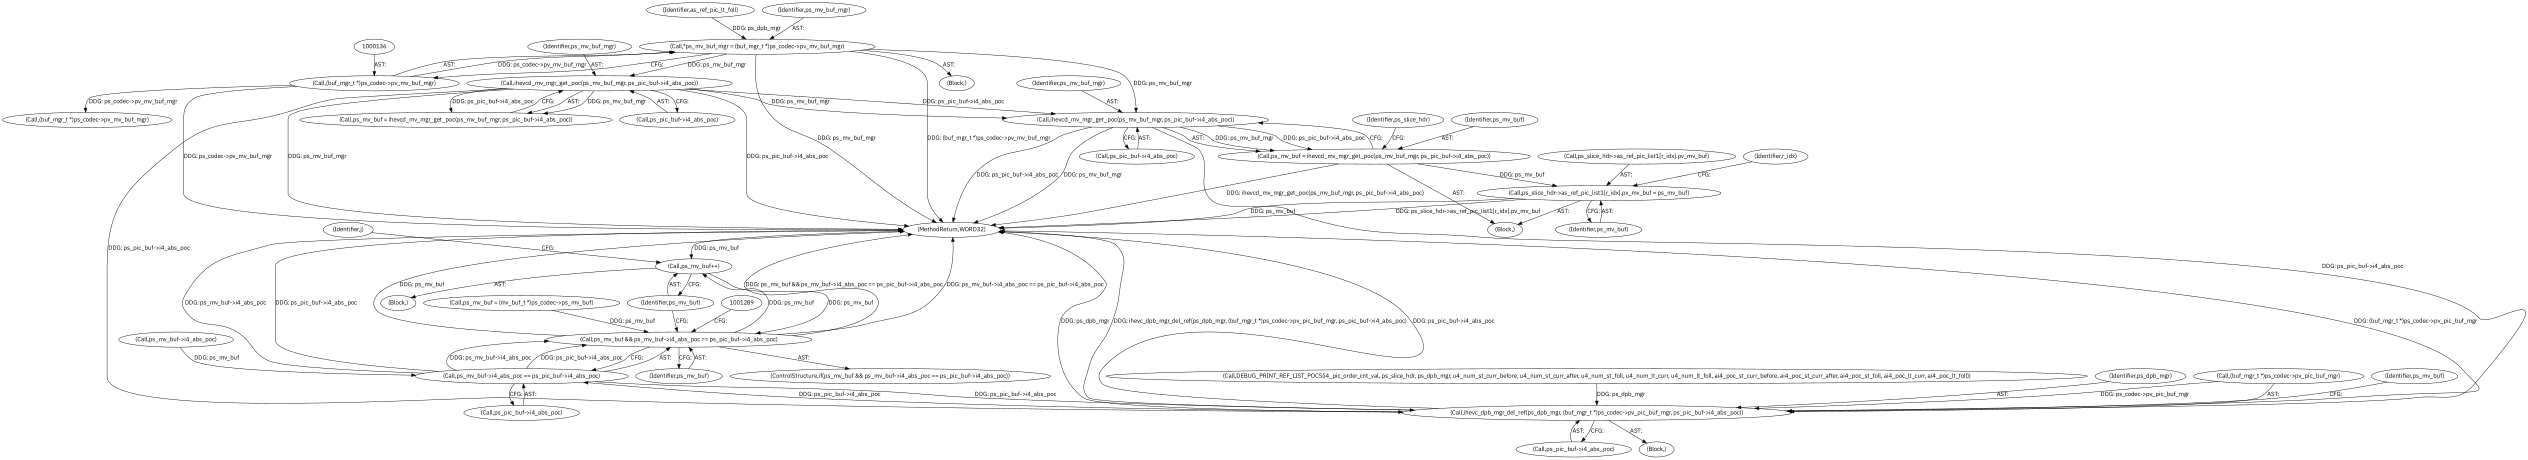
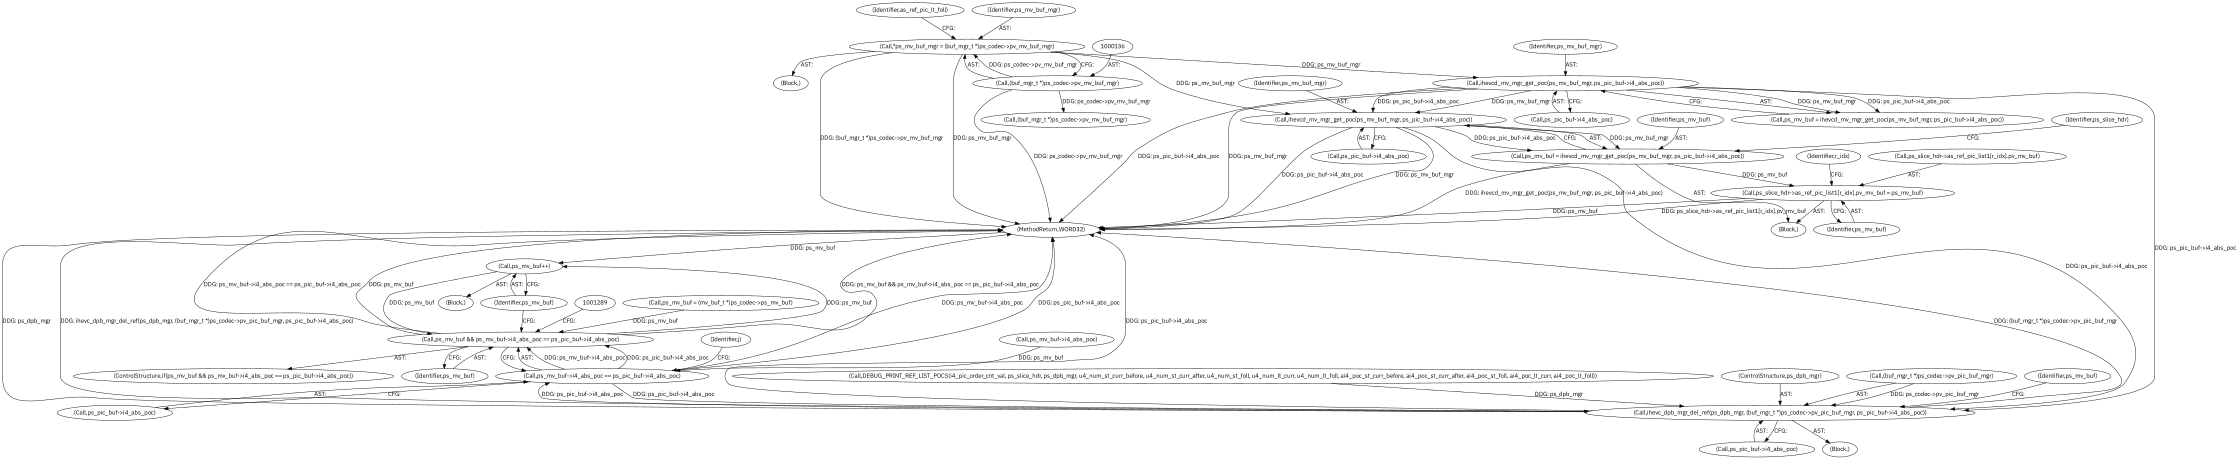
edge "(Identifier,as_ref_pic_lt_foll)" -> "(Call,*ps_mv_buf_mgr = (buf_mgr_t *)ps_codec->pv_mv_buf_mgr)": label "DDG: ps_dpb_mgr" -> "CFG: "
edge "(Identifier,j)" -> "(Call,ps_mv_buf++)": now "(Identifier,j)" -> "(Call,ps_mv_buf->i4_abs_poc == ps_pic_buf->i4_abs_poc)"
node "(Identifier,ps_dpb_mgr)": label "(Identifier,ps_dpb_mgr)" -> "(ControlStructure,ps_dpb_mgr)"
